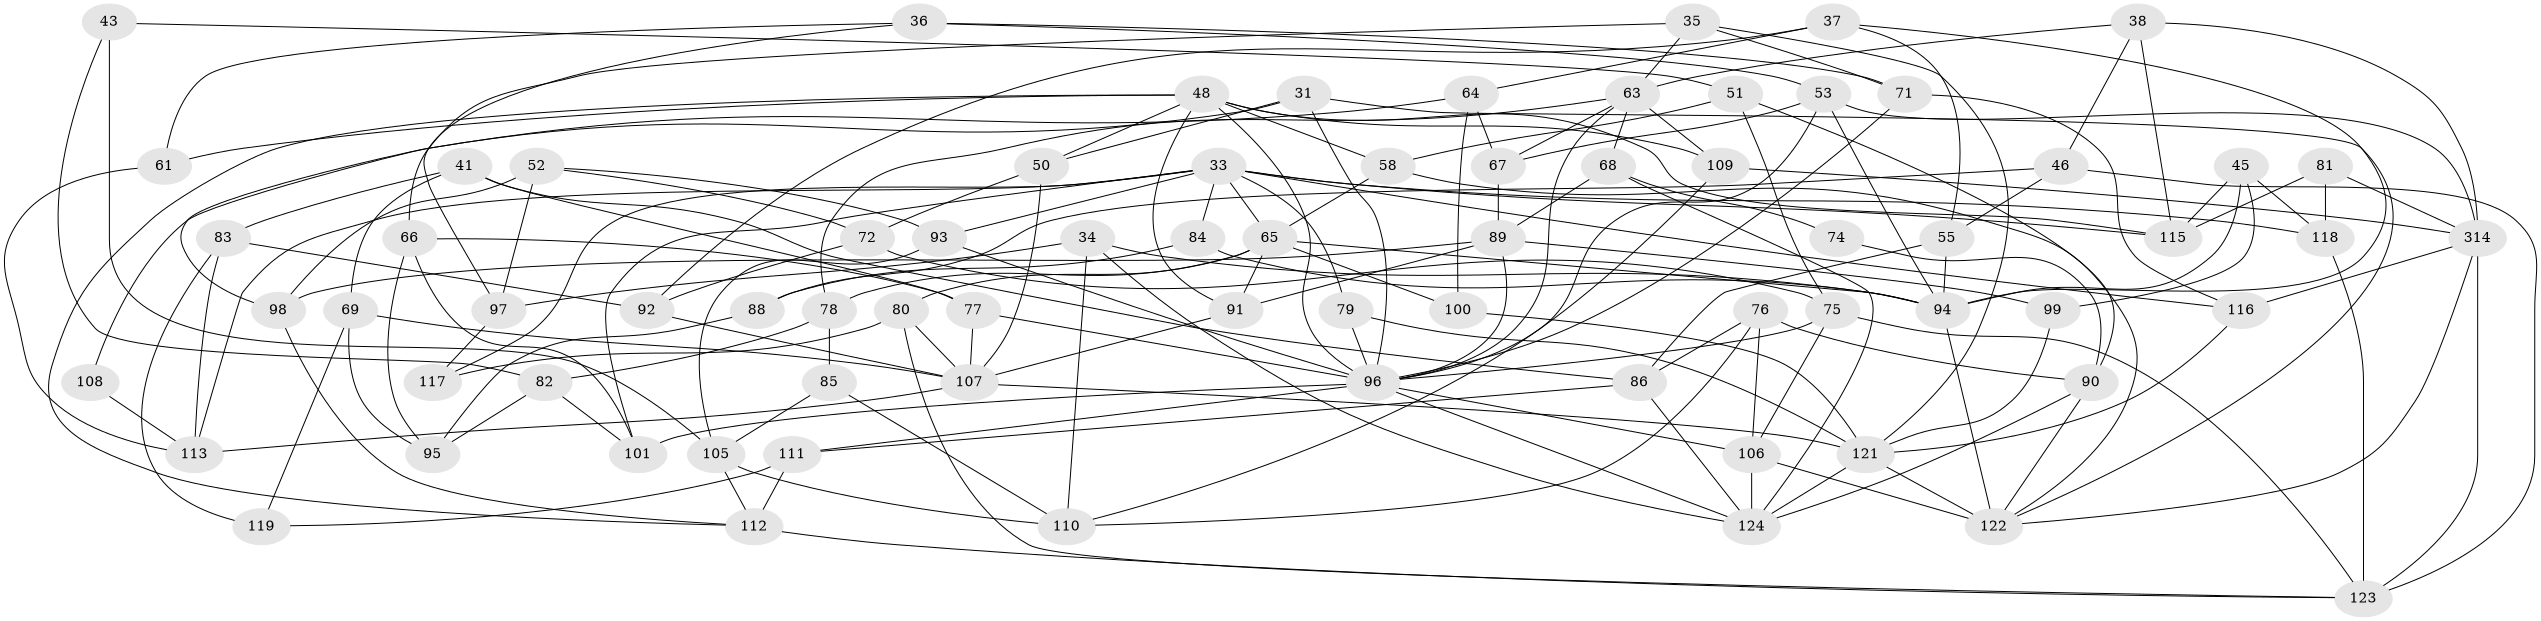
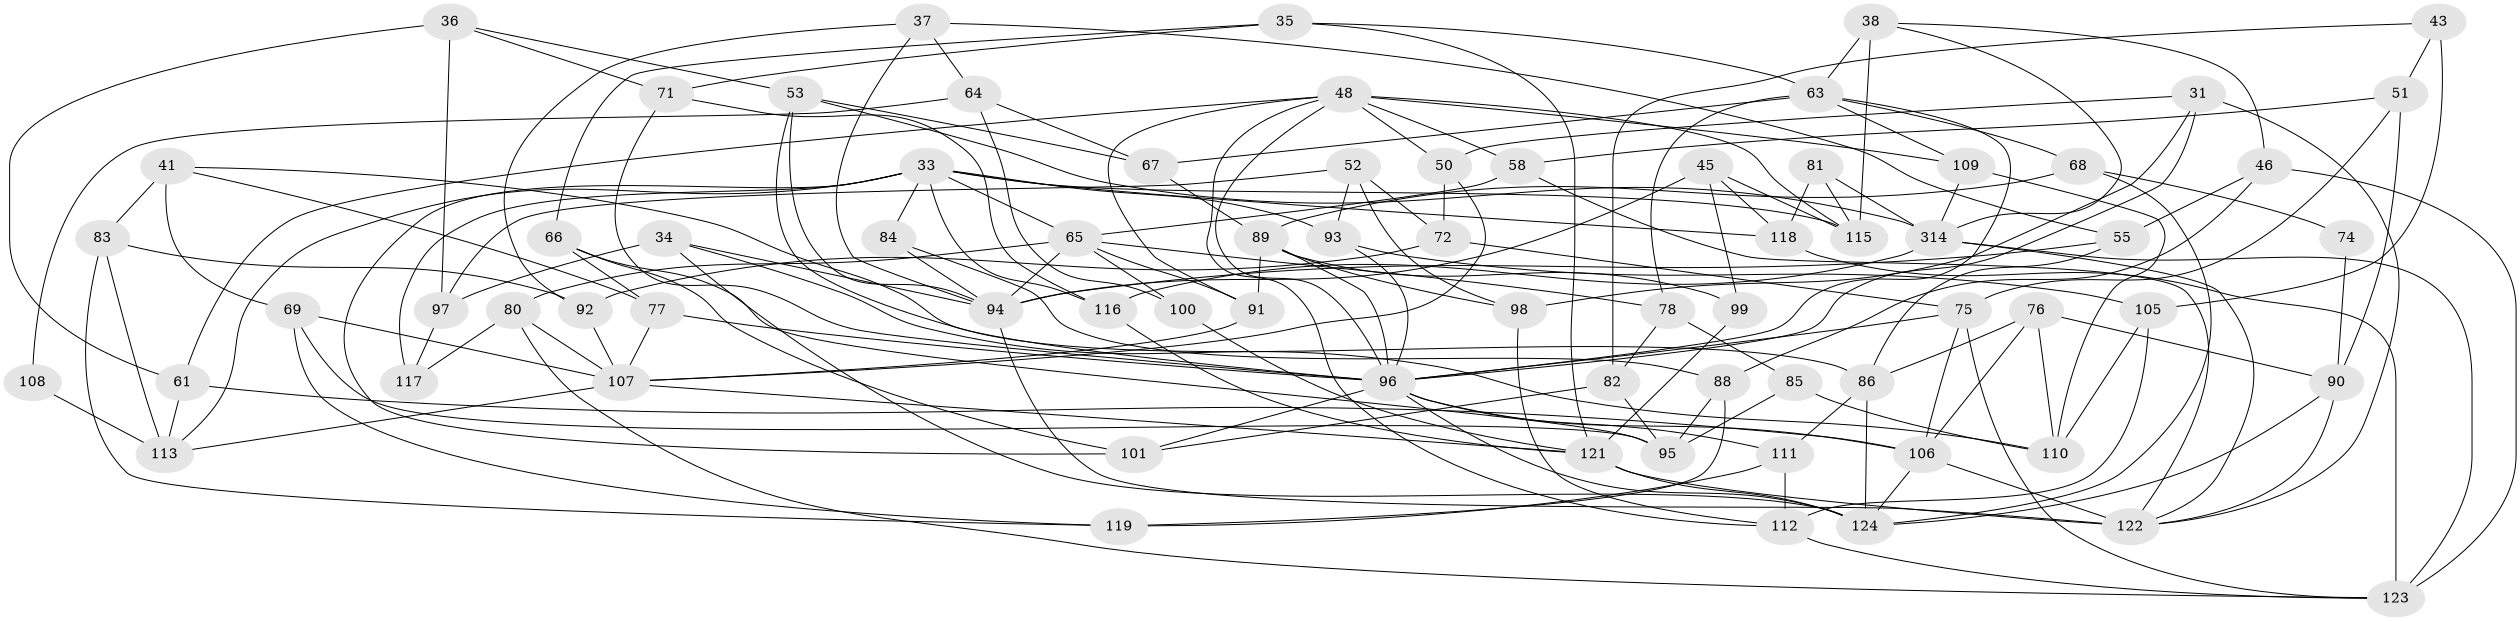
node "79": removed
edge "61" -- "106": added
edge "85" -- "105": now "85" -- "95"
edge "88" -- "119": added
